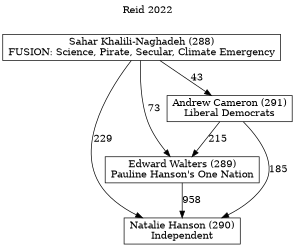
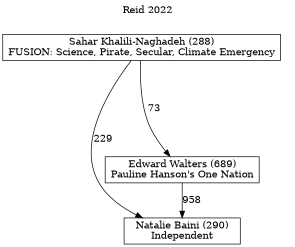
node "Andrew Cameron (291) Liberal Democrats": removed
node "Edward Walters (289) Pauline Hanson's One Nation": label "Edward Walters (289) Pauline Hanson's One Nation" -> "Edward Walters (689) Pauline Hanson's One Nation"
node "Natalie Hanson (290) Independent": label "Natalie Hanson (290) Independent" -> "Natalie Baini (290) Independent"
